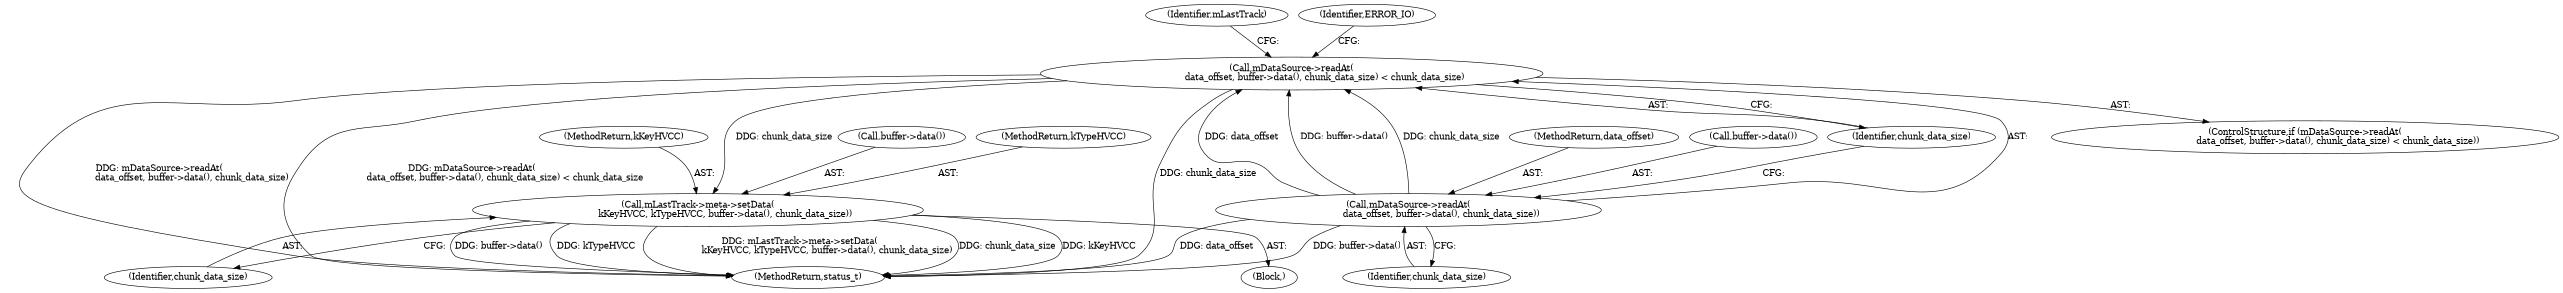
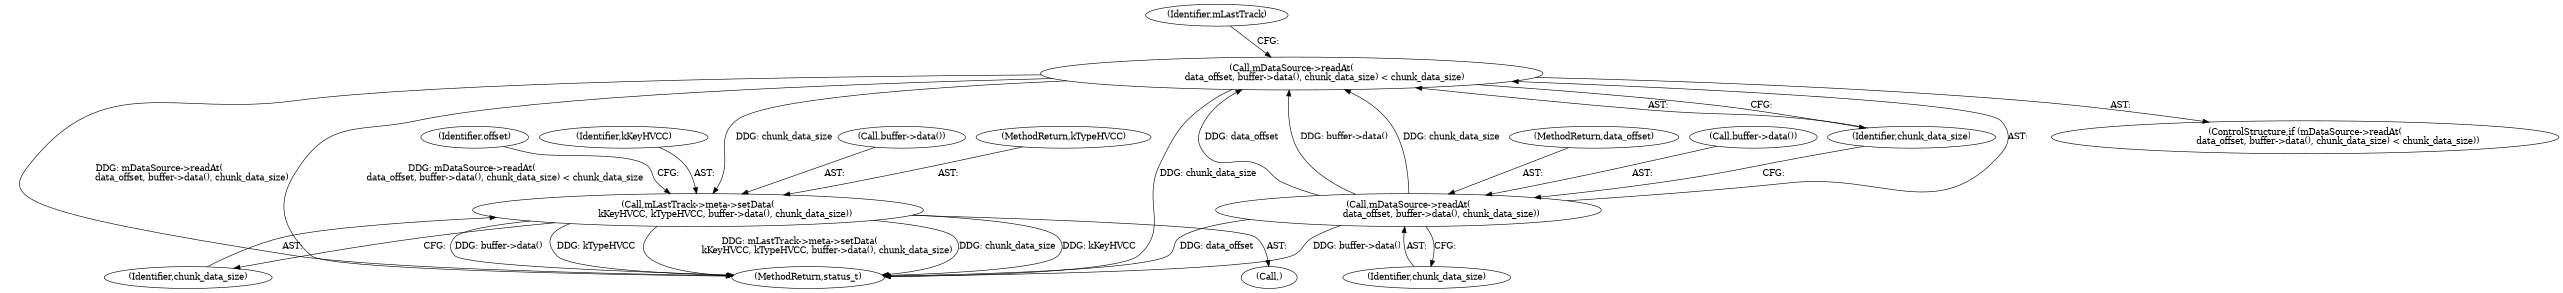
node "(Identifier,ERROR_IO)": removed
node "(Identifier,offset)": added
node "(MethodReturn,kKeyHVCC)": label "(MethodReturn,kKeyHVCC)" -> "(Identifier,kKeyHVCC)"
node "(Block,)": label "(Block,)" -> "(Call,)"
